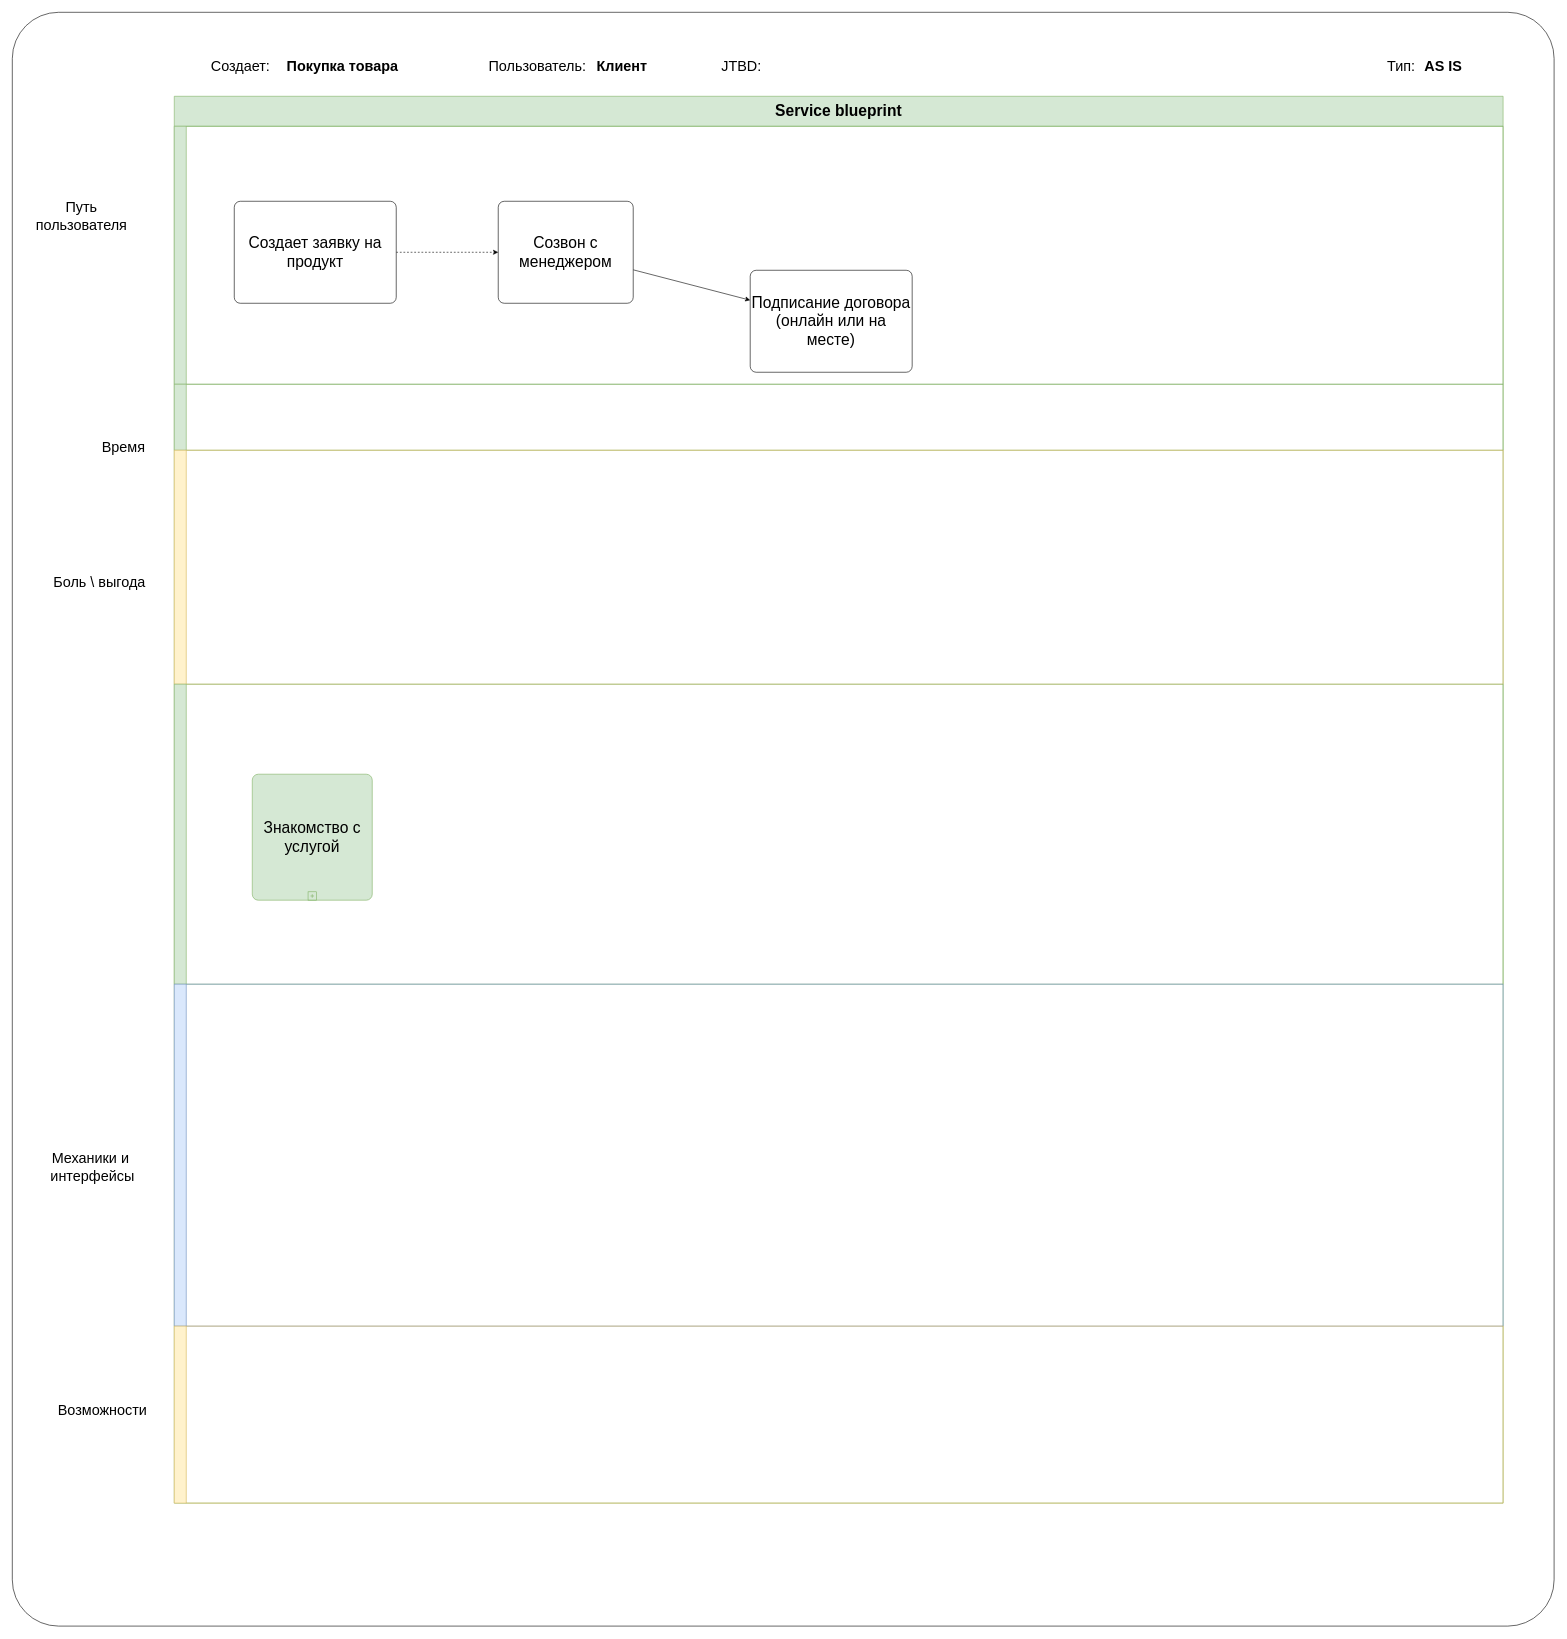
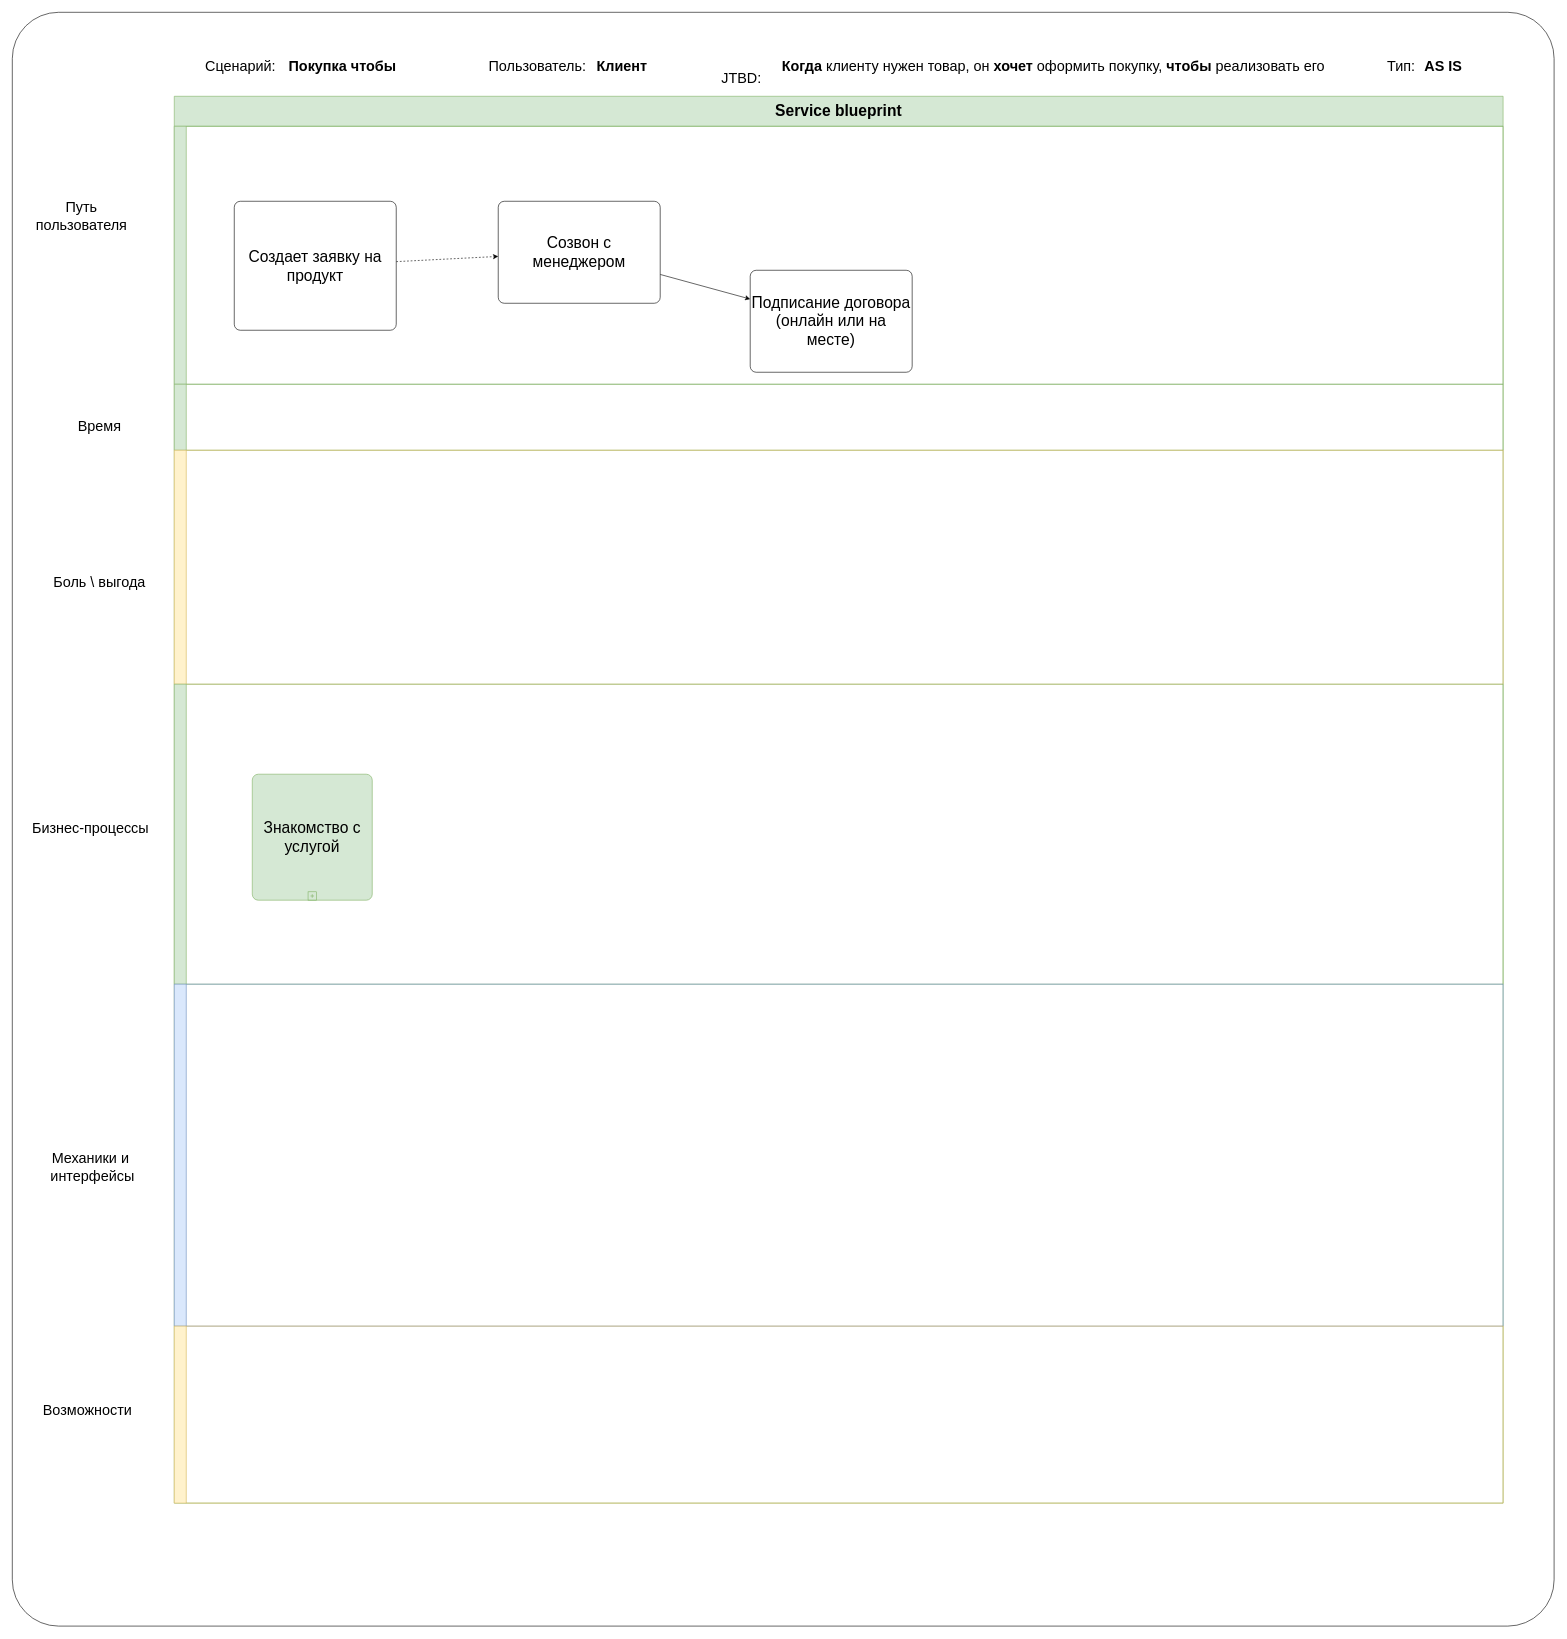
node "Создает:": label "Создает:" -> "Сценарий:"
node "Покупка товара": label "Покупка товара" -> "Покупка чтобы"
node "JTBD:": moved (741, 66) -> (741, 78)
node "Когда клиенту нужен товар, он хочет оформить покупку, чтобы реализовать его": added
node "Создает заявку на продукт": size 162x102 -> 162x129
node "Созвон с менеджером": size 135x102 -> 162x102
node "Время": moved (123, 447) -> (99, 426)
node "Бизнес-процессы": added
node "Возможности": moved (102, 1410) -> (87, 1410)
